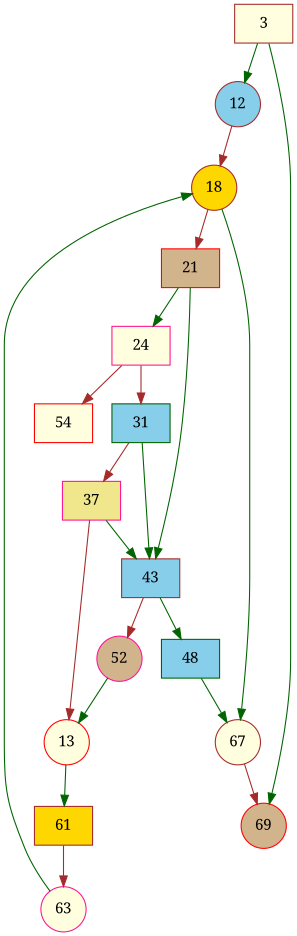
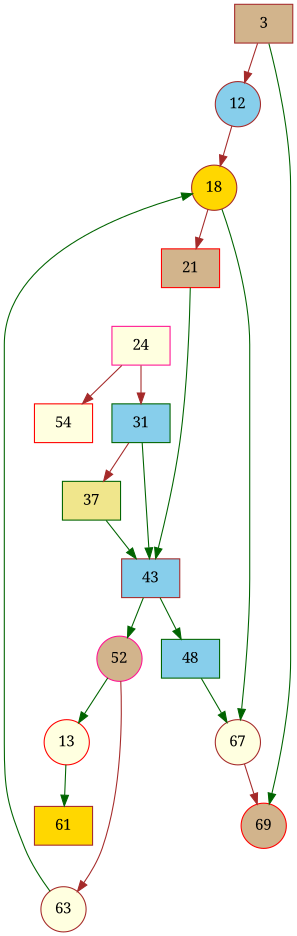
node "3": fillcolor lightyellow -> tan
edge "3" -> "12": color darkgreen -> brown
edge "21" -> "24": removed
node "37": color deeppink -> darkgreen
edge "43" -> "52": color brown -> darkgreen
edge "37" -> "13": removed
edge "61" -> "63": now "52" -> "63"
node "63": color deeppink -> brown
